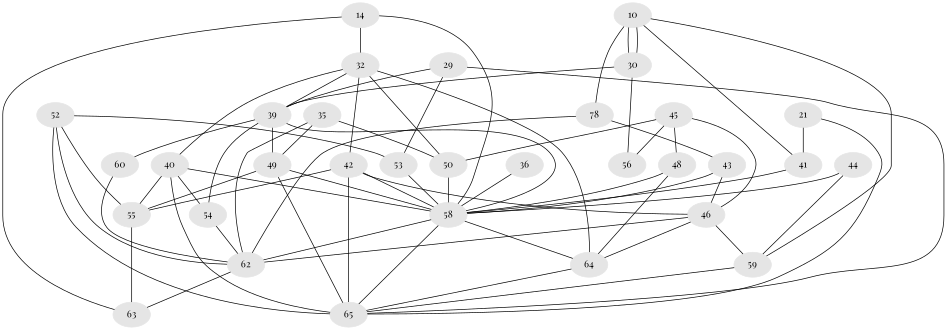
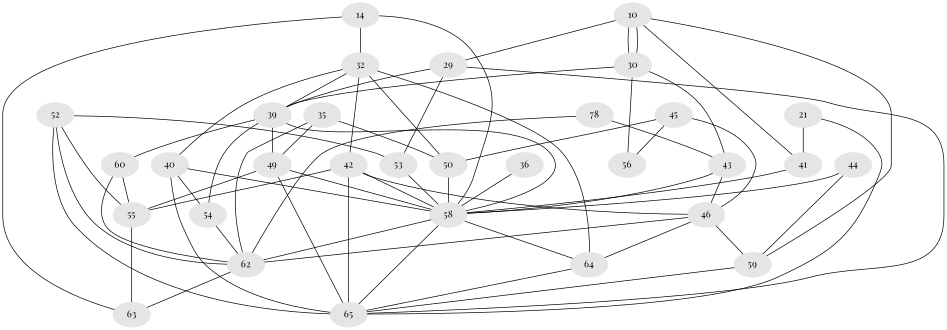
edge "10" -- "78": now "10" -- "29"
edge "30" -- "43": added
node "48": removed
edge "40" -- "55": now "60" -- "55"
